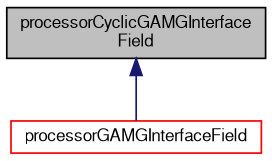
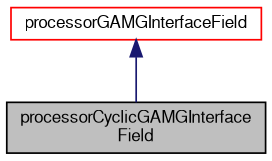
edge "processorGAMGInterfaceField" -> "processorCyclicGAMGInterface Field": reversed
